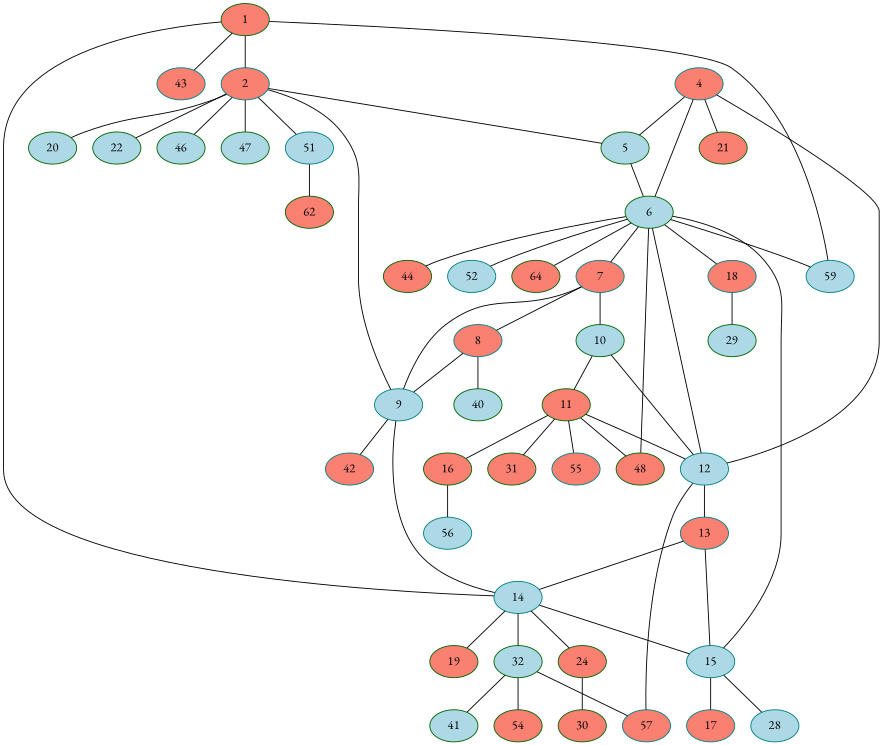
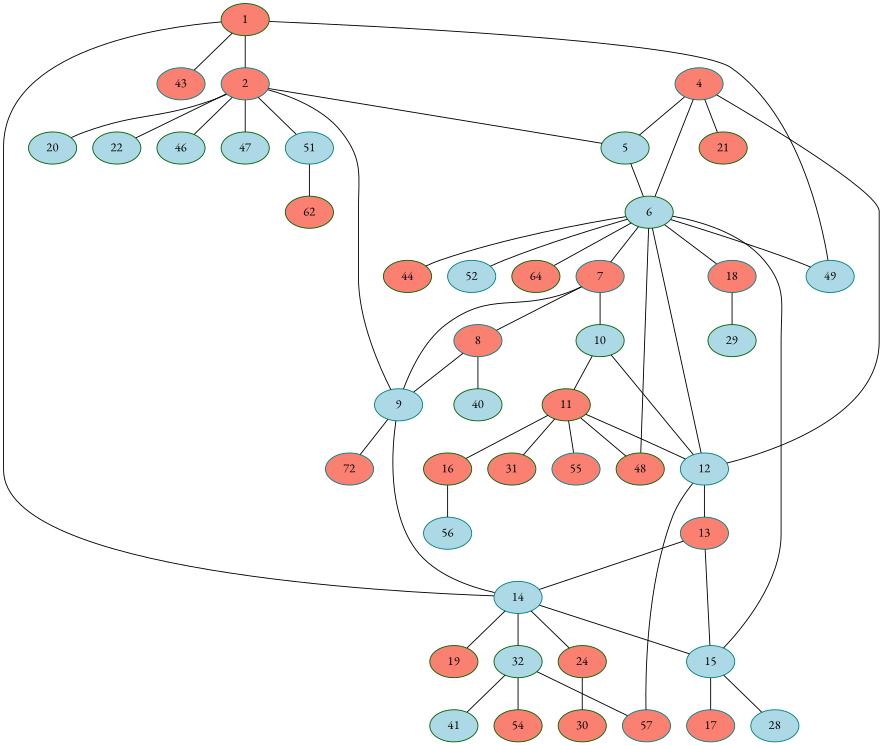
node "59": label "59" -> "49"
node "42": label "42" -> "72"
